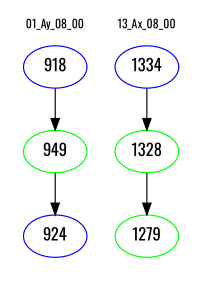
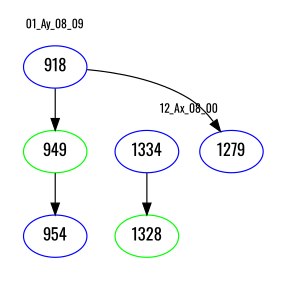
cluster "01_Ay_08_00": label "01_Ay_08_00" -> "01_Ay_08_09"
cluster "13_Ax_08_00": label "13_Ax_08_00" -> "12_Ax_08_00"
edge "1328" -> "1279": now "918" -> "1279"
node "924": label "924" -> "954"
node "1279": color green -> blue
